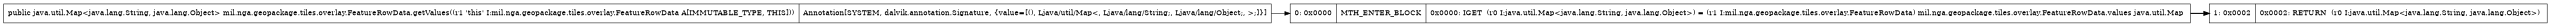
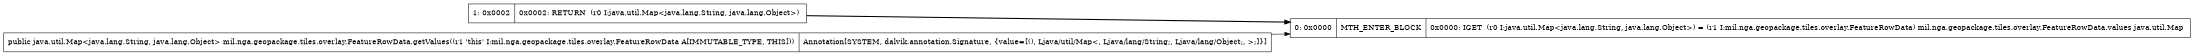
edge "0: 0x0000" -> "1: 0x0002": reversed
